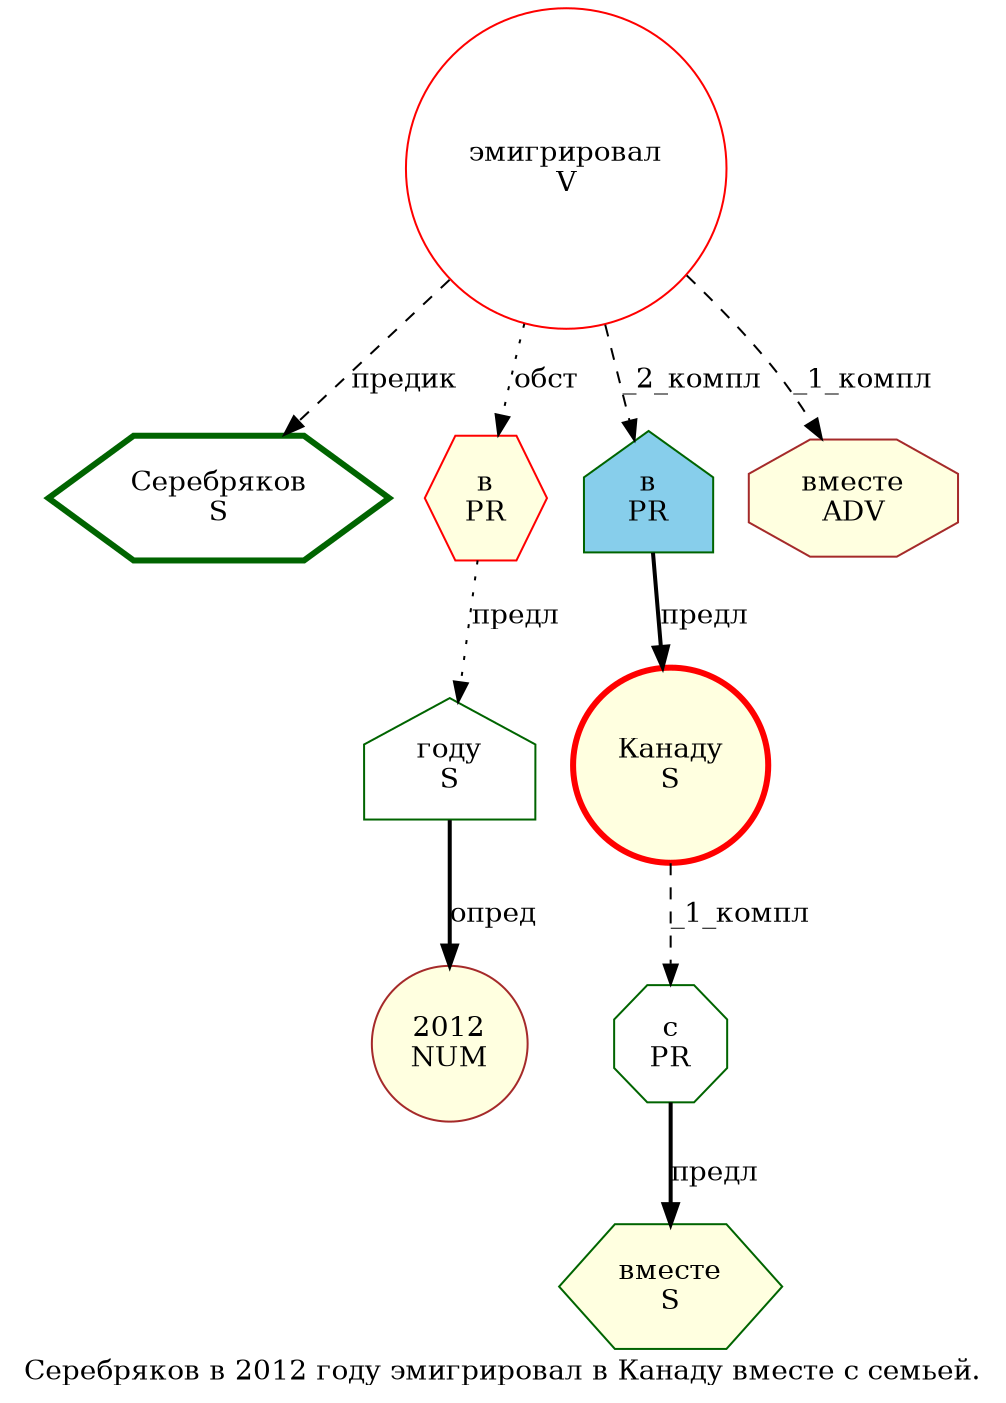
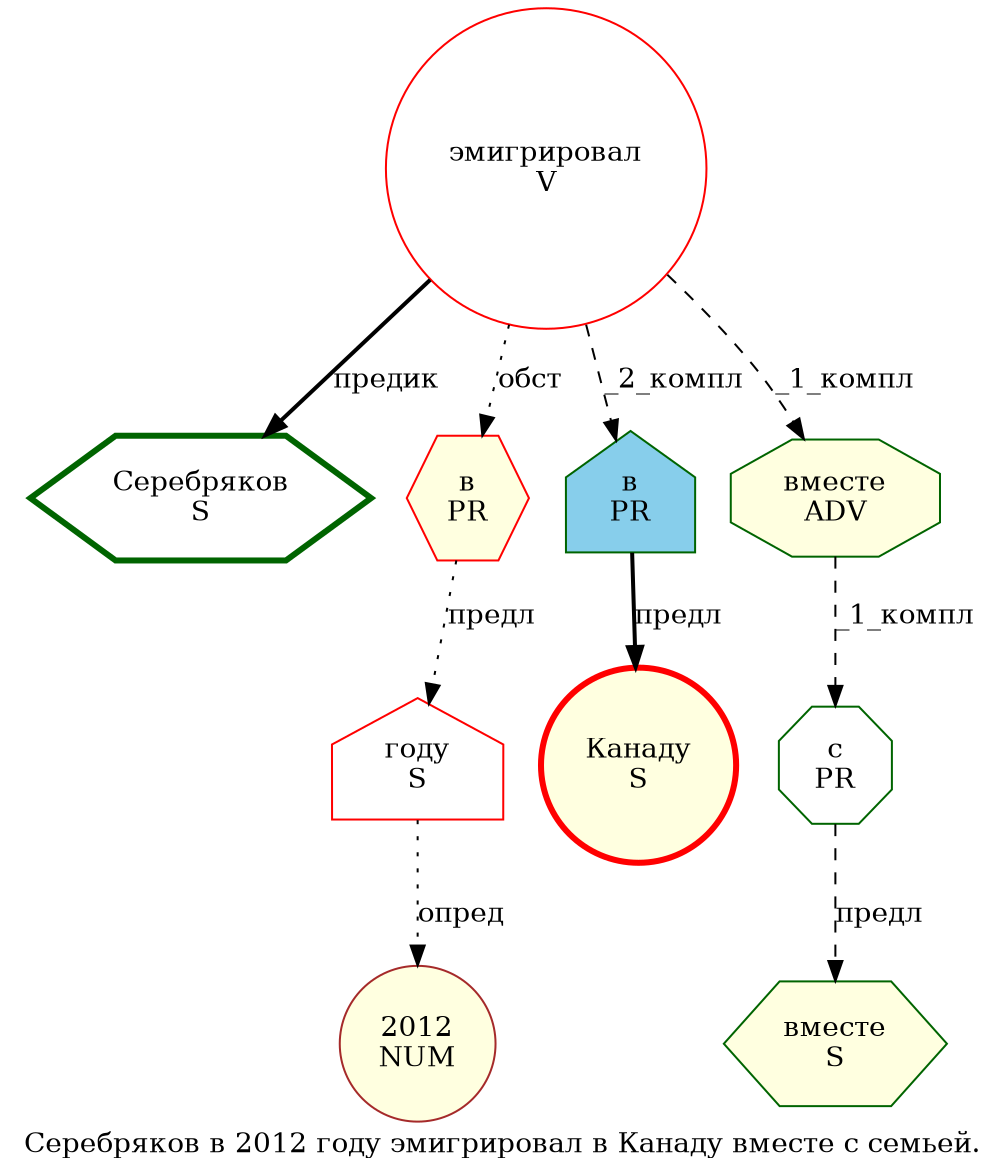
edge "эмигрировал V" -> "Серебряков S": style dashed -> bold
node "вместе ADV": color brown -> darkgreen
node "году S": color darkgreen -> red
edge "году S" -> "2012 NUM": style bold -> dotted
edge "Канаду S" -> "с PR": now "вместе ADV" -> "с PR"
edge "с PR" -> "вместе S": style bold -> dashed
